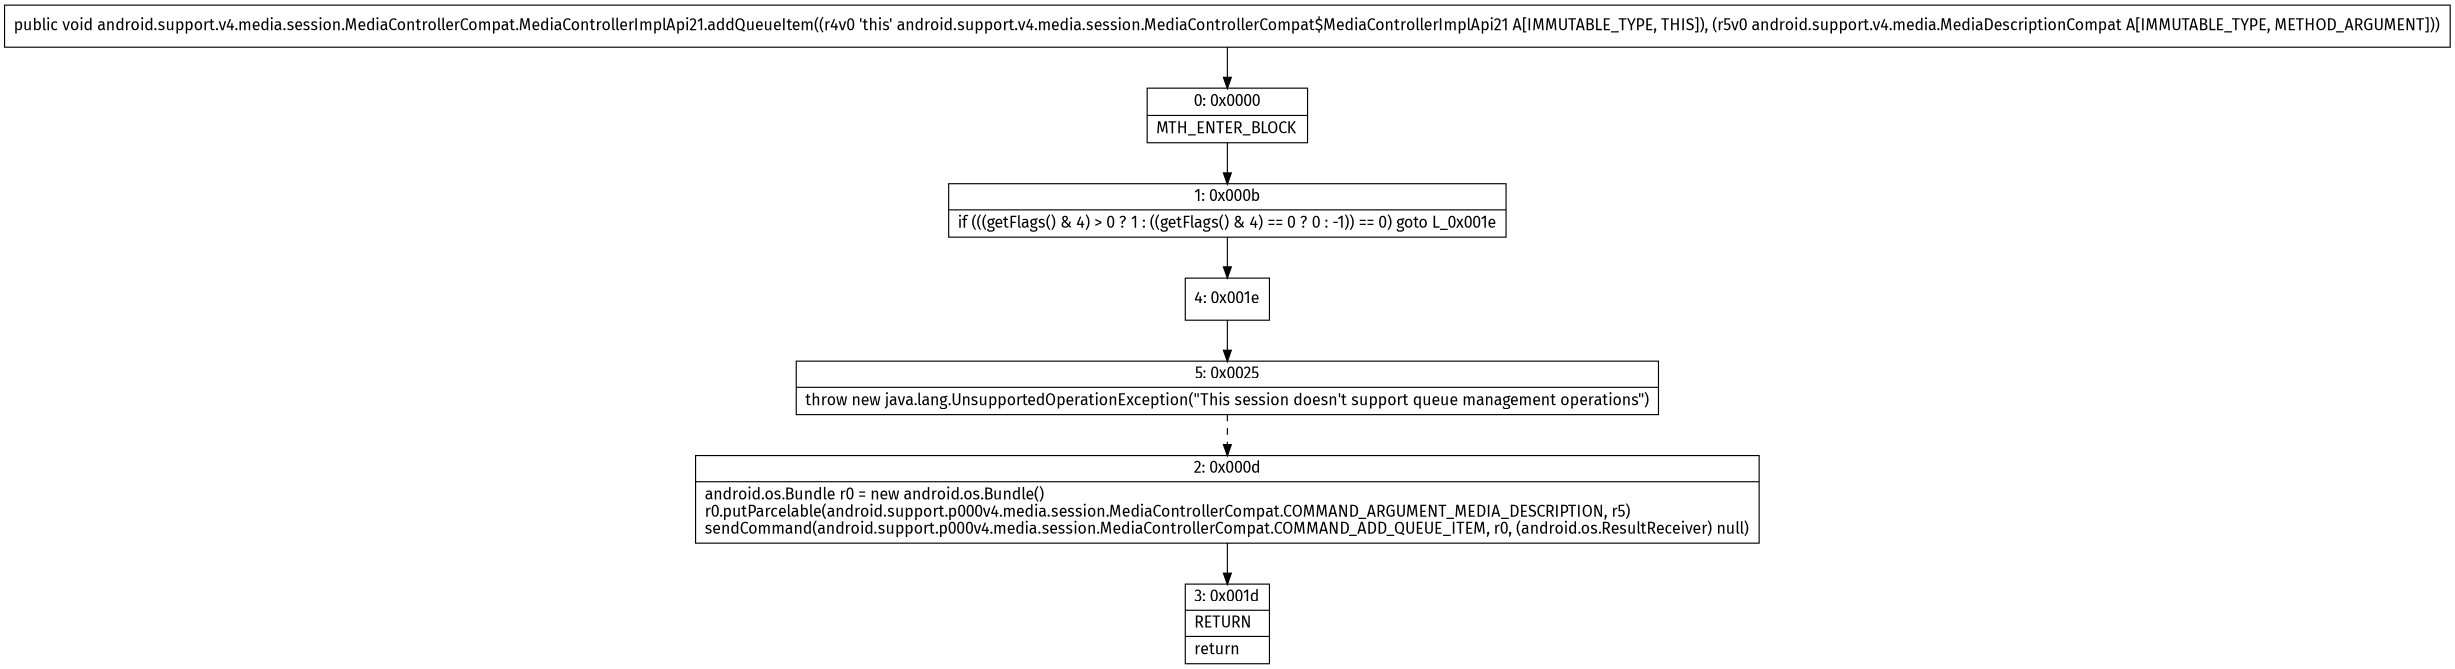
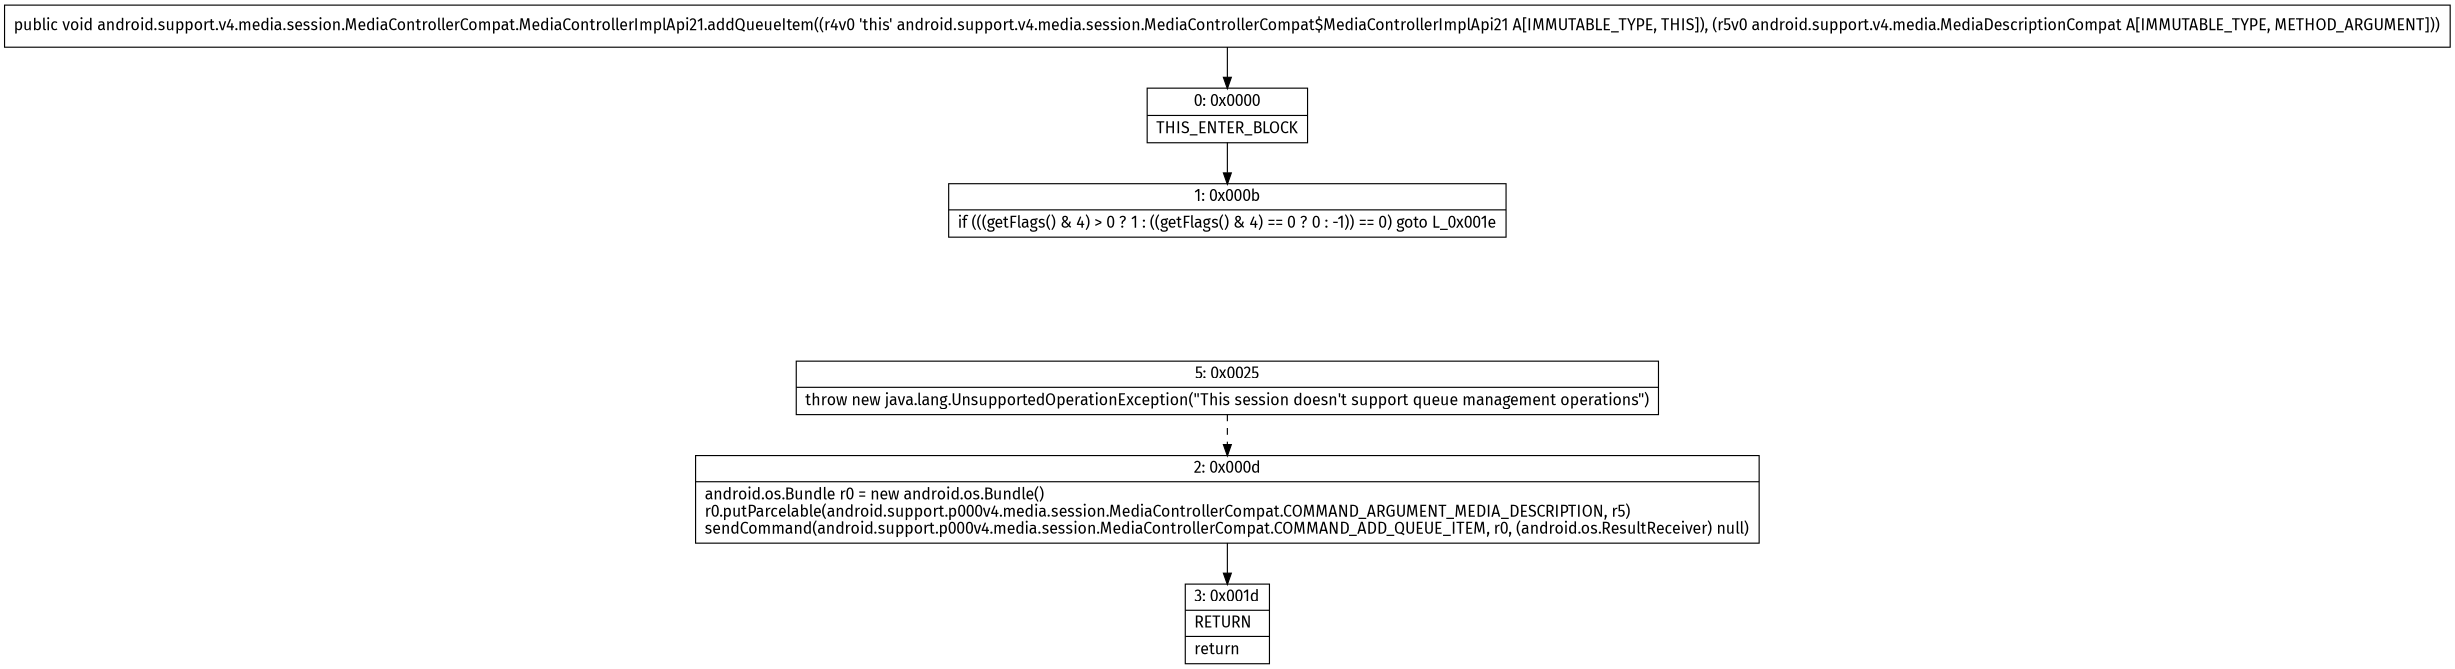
node "0: 0x0000": text "MTH_ENTER_BLOCK" -> "THIS_ENTER_BLOCK"
node "4: 0x001e": removed
